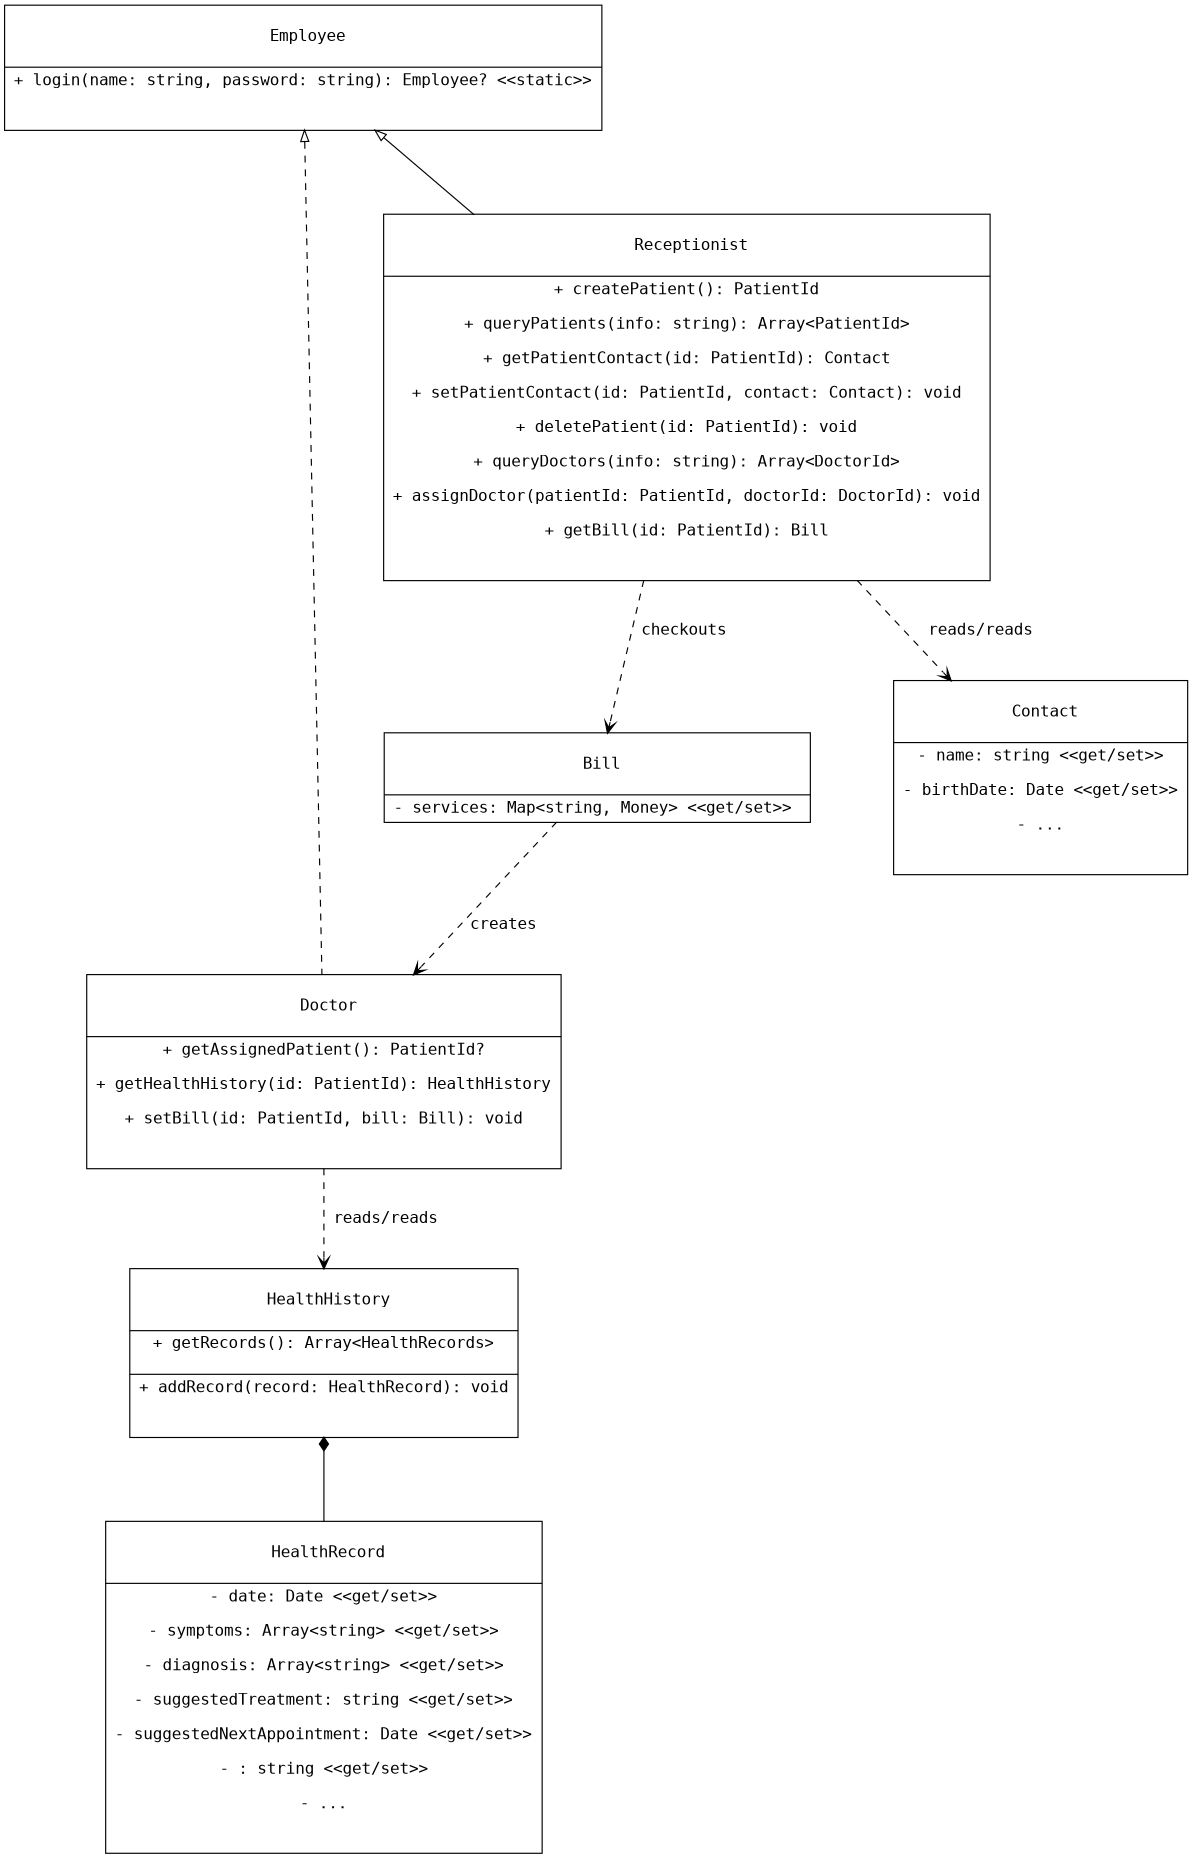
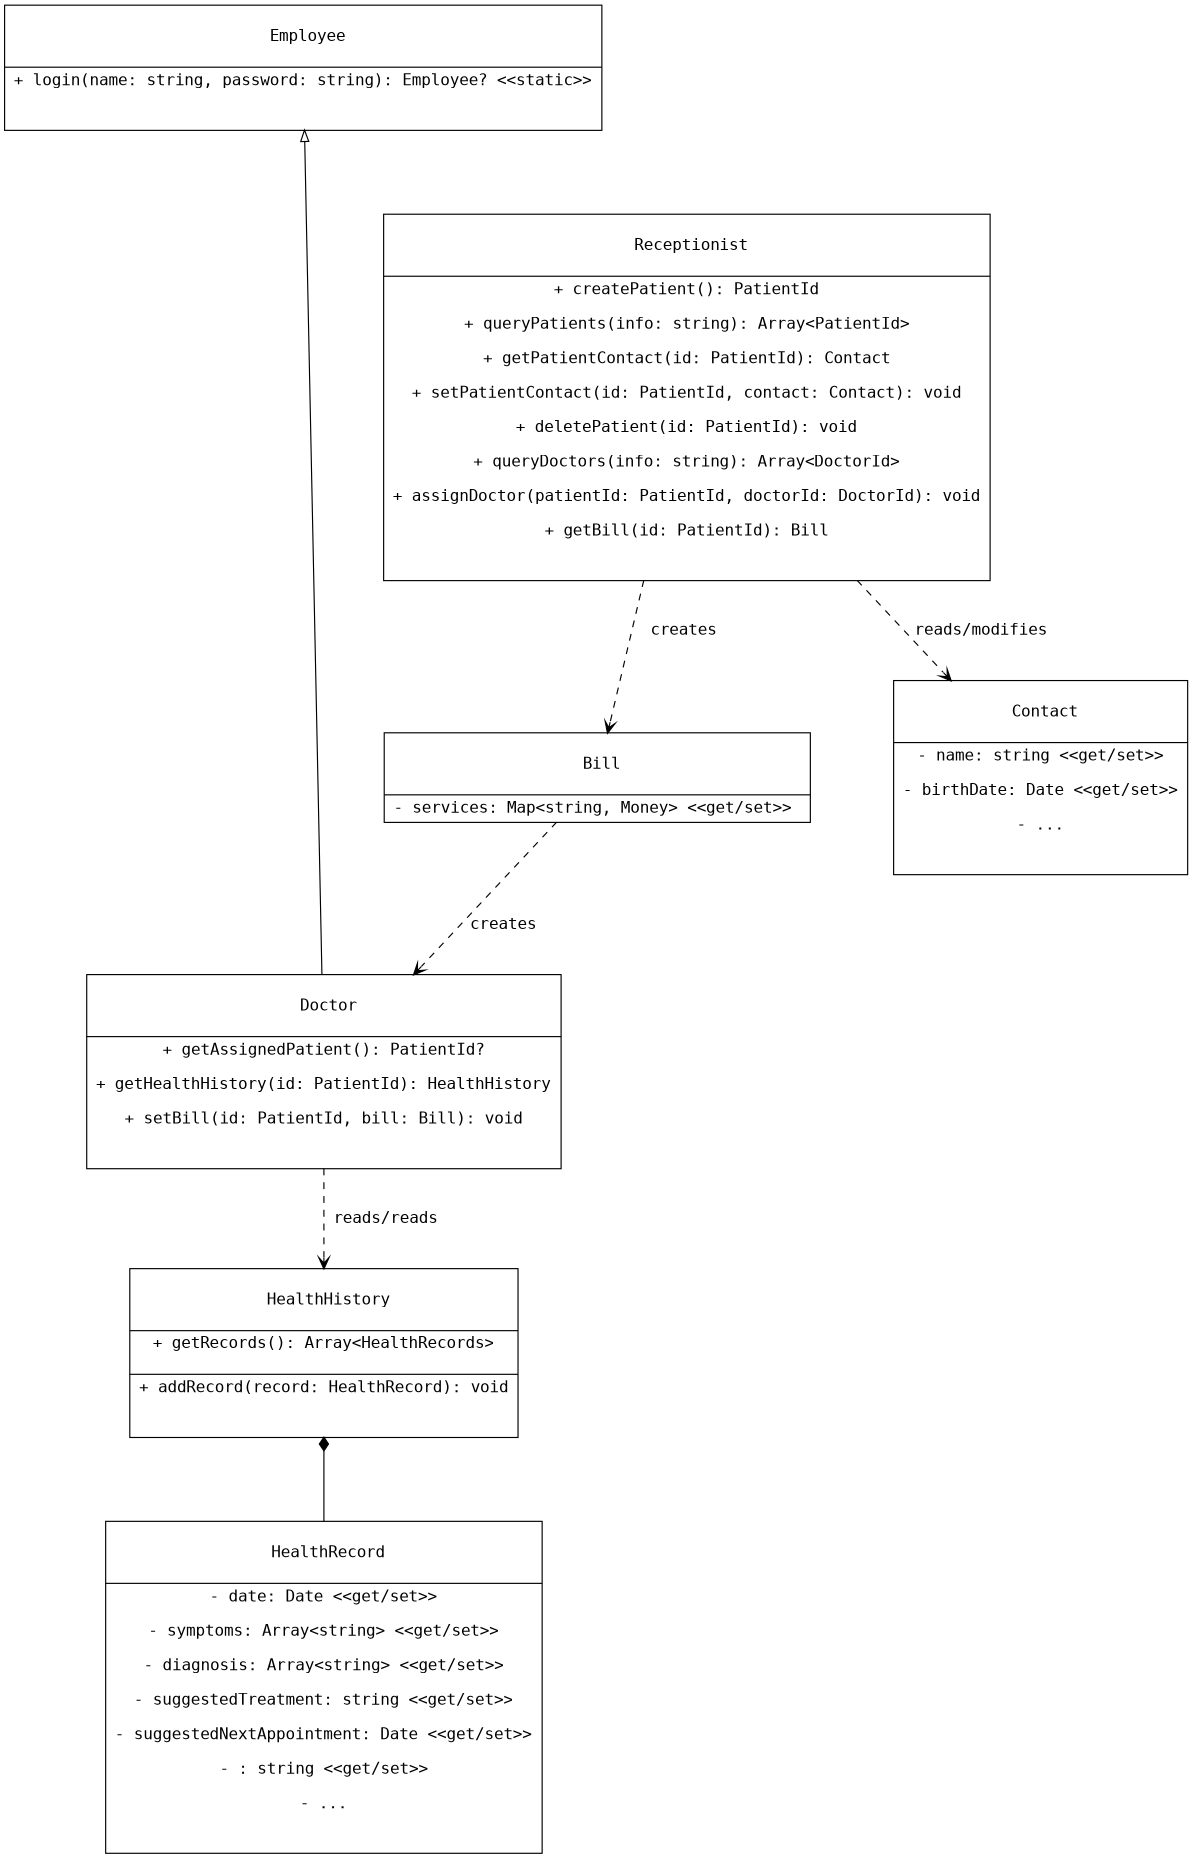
edge "Receptionist" -> "Employee": removed
edge "Doctor" -> "Employee": style dashed -> solid
edge "Receptionist" -> "Bill": label " checkouts" -> " creates"
edge "Receptionist" -> "Contact": label " reads/reads" -> " reads/modifies"
